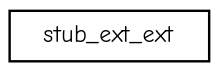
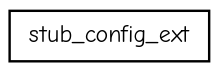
node "stub_ext_ext": label "stub_ext_ext" -> "stub_config_ext"
